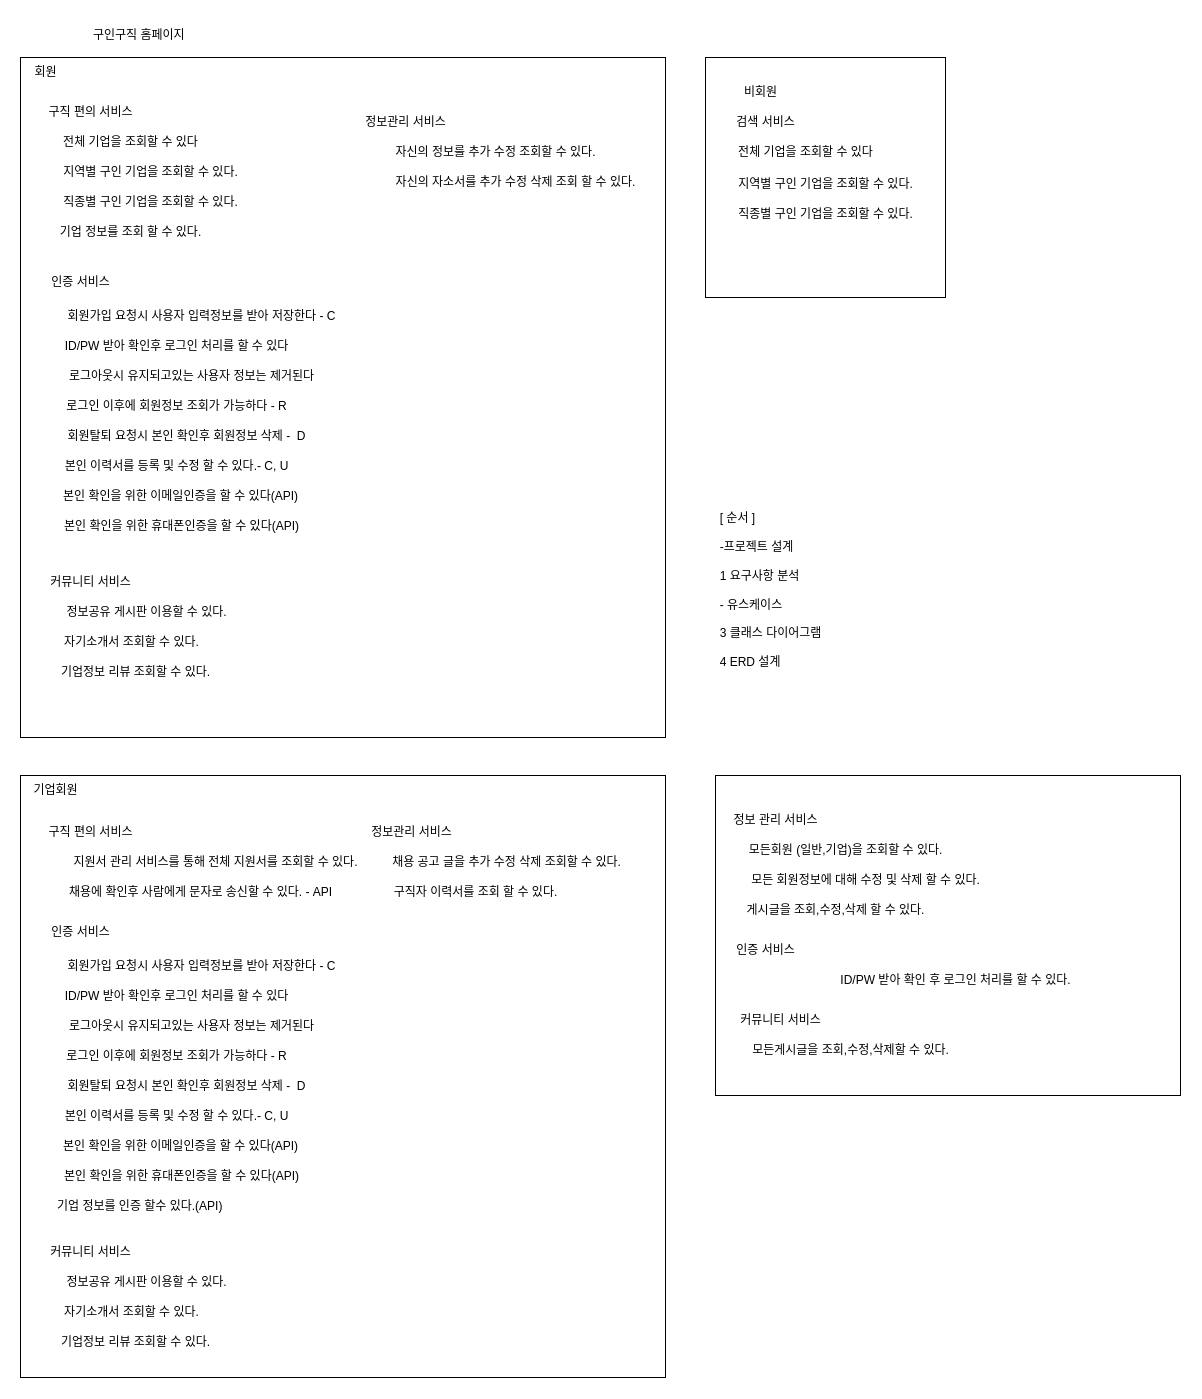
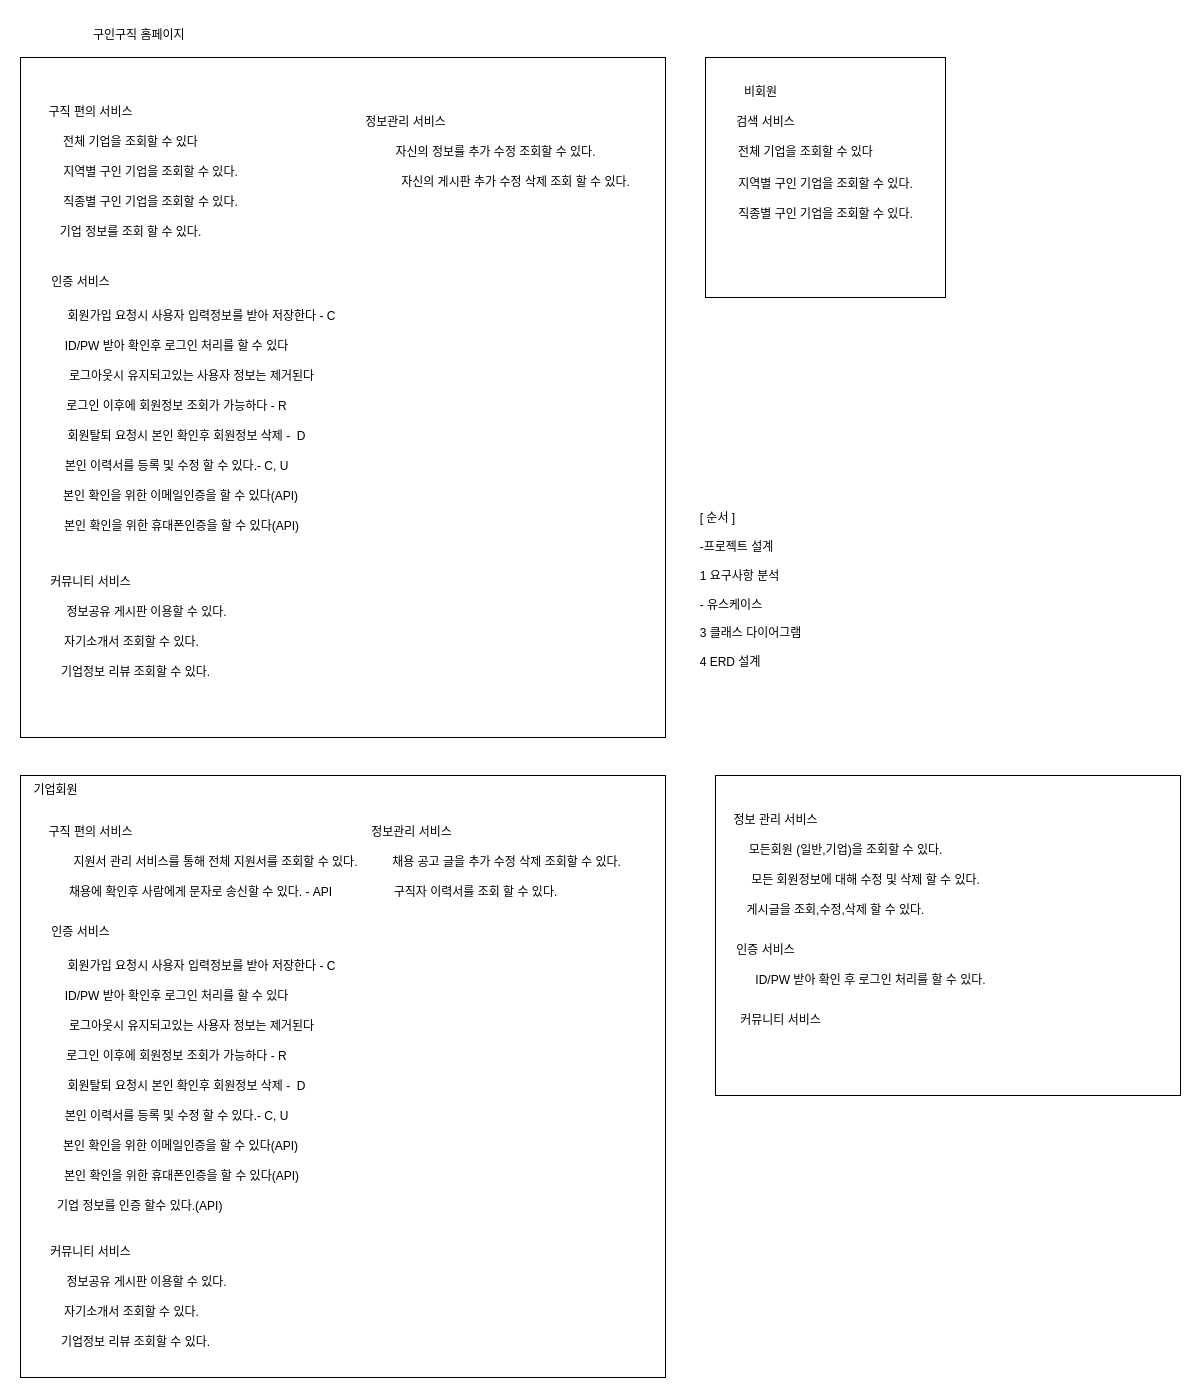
node "회원": removed
node "자신의 자소서를 추가 수정 삭제 조회 할 수 있다.": label "자신의 자소서를 추가 수정 삭제 조회 할 수 있다." -> "자신의 게시판 추가 수정 삭제 조회 할 수 있다."
node "[ 순서 ] -프로젝트 설계 1 요구사항 분석 - 유스케이스 3 클래스 다이어그램 4 ERD 설계": moved (771, 598) -> (751, 598)
node "ID/PW 받아 확인 후 로그인 처리를 할 수 있다.": moved (956, 981) -> (871, 981)
node "모든게시글을 조회,수정,삭제할 수 있다.": removed
